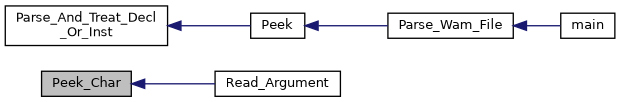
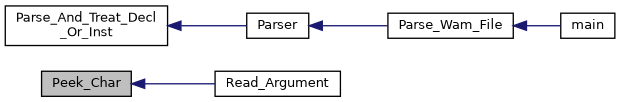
node "Peek": label "Peek" -> "Parser"
